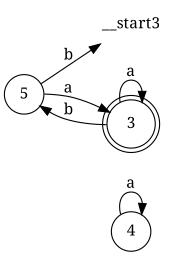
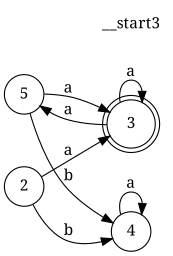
edge "5" -> "__start3": now "5" -> "4"
edge "3" -> "5": label "b" -> "a"
node "2": added
